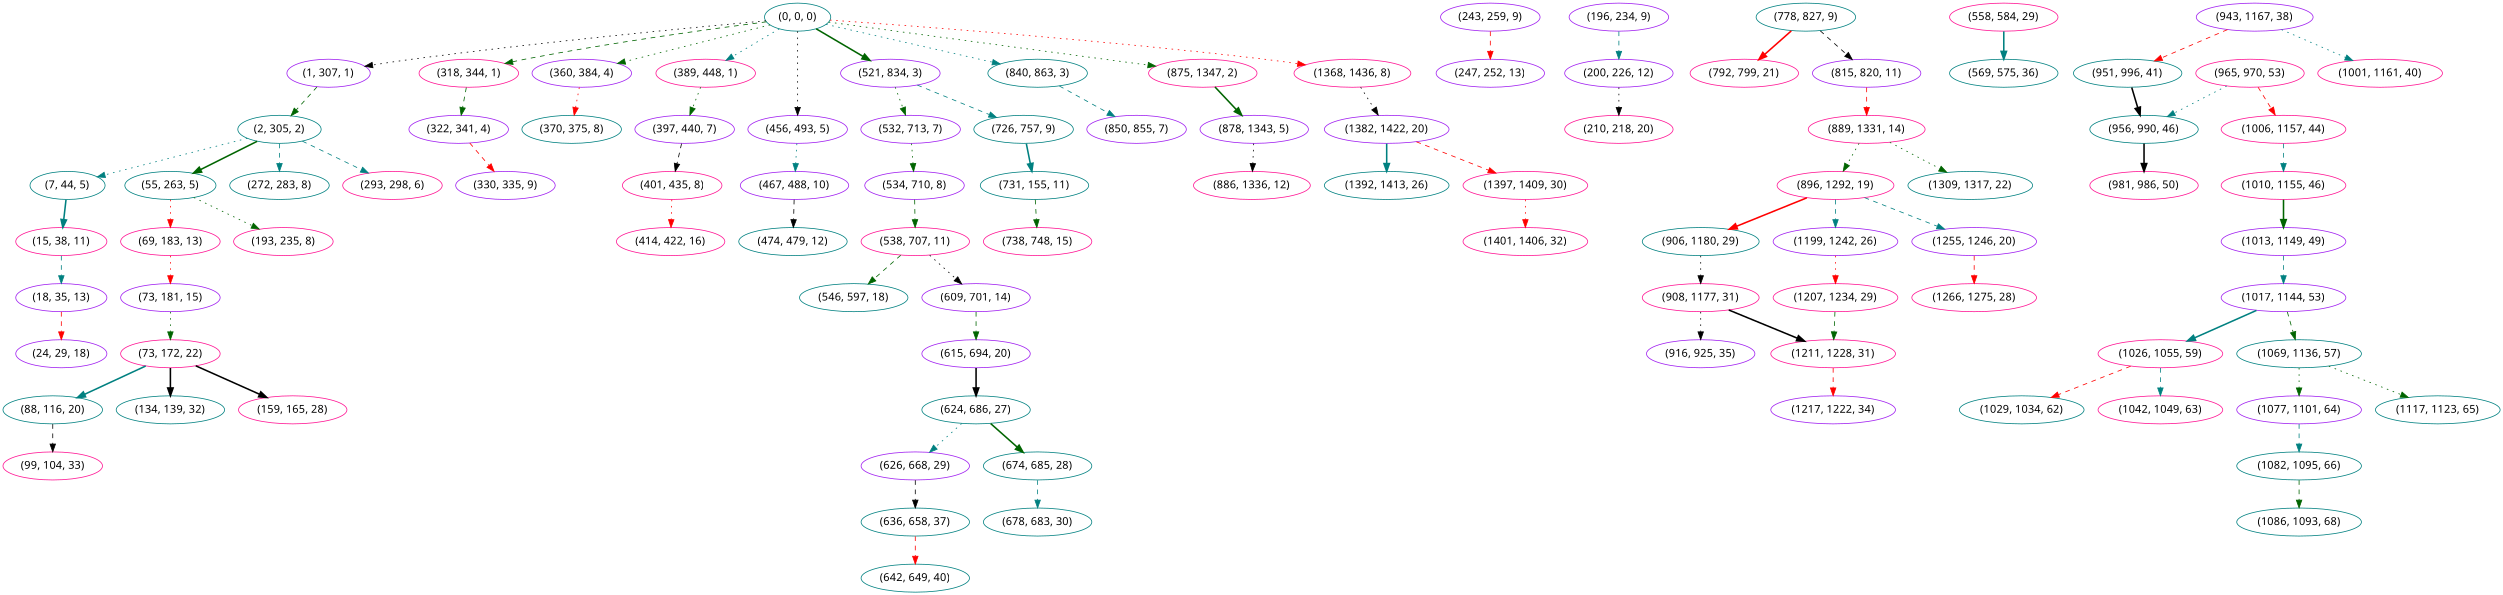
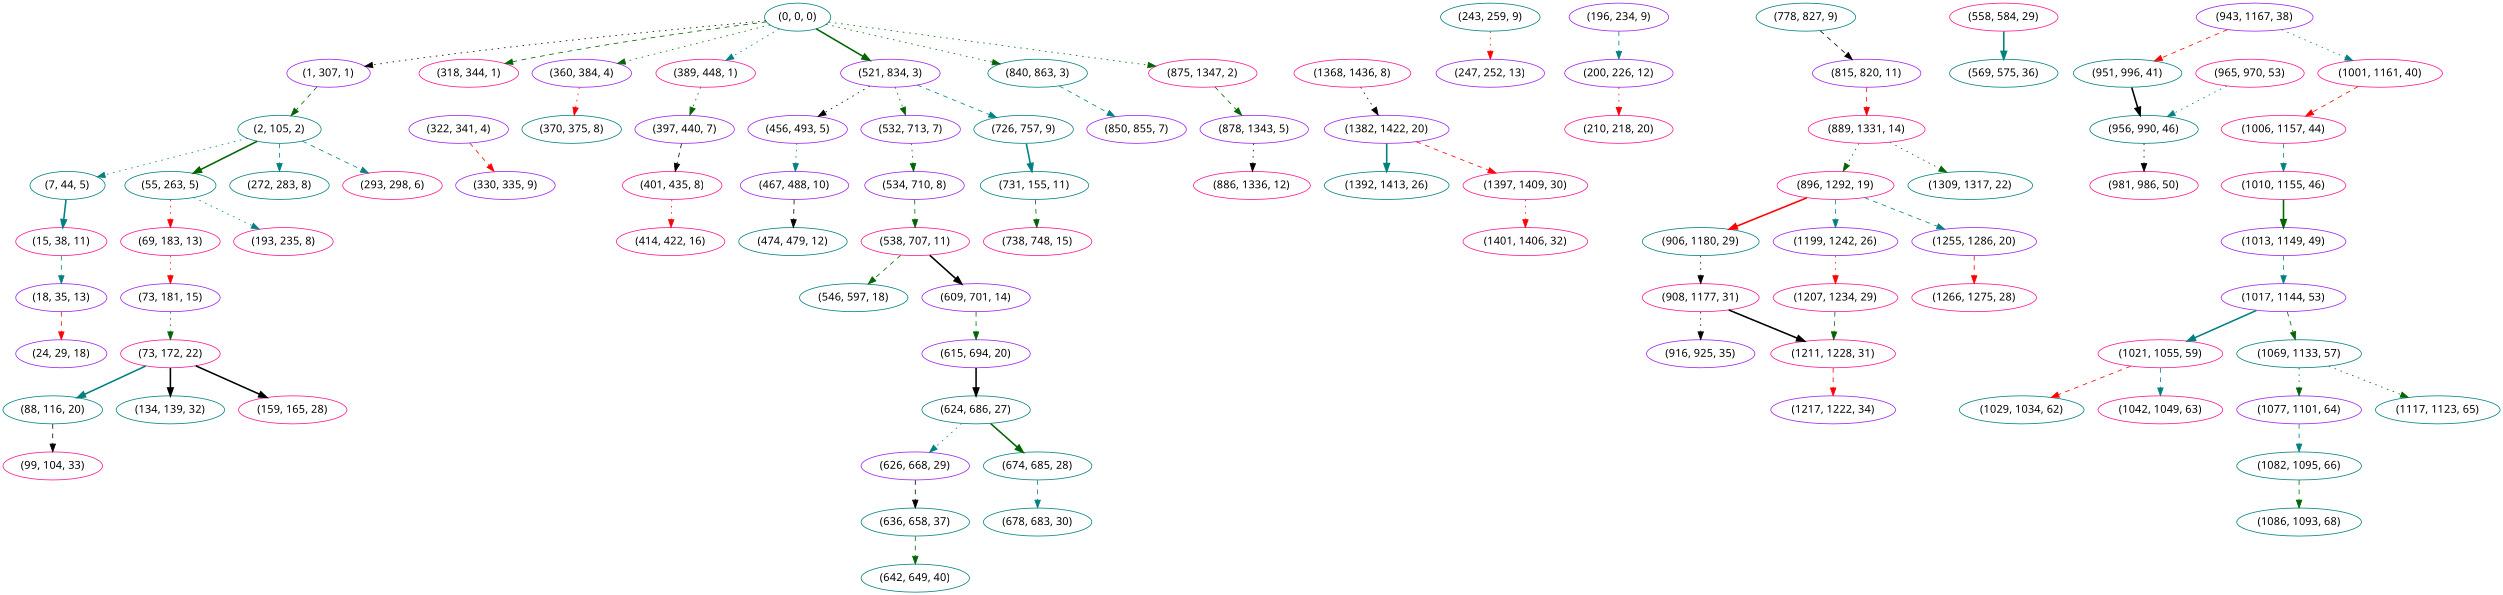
node "(243, 259, 9)": color purple -> teal
edge "(0, 0, 0)" -> "(1368, 1436, 8)": removed
edge "(243, 259, 9)" -> "(247, 252, 13)": style dashed -> dotted
edge "(0, 0, 0)" -> "(840, 863, 3)": color teal -> darkgreen
edge "(0, 0, 0)" -> "(456, 493, 5)": now "(521, 834, 3)" -> "(456, 493, 5)"
node "(792, 799, 21)": removed
edge "(318, 344, 1)" -> "(322, 341, 4)": removed
edge "(200, 226, 12)" -> "(210, 218, 20)": color black -> red
edge "(875, 1347, 2)" -> "(878, 1343, 5)": style bold -> dashed
edge "(965, 970, 53)" -> "(1006, 1157, 44)": now "(1001, 1161, 40)" -> "(1006, 1157, 44)"
node "(2, 305, 2)": label "(2, 305, 2)" -> "(2, 105, 2)"
edge "(956, 990, 46)" -> "(981, 986, 50)": style bold -> dotted
edge "(55, 263, 5)" -> "(193, 235, 8)": color darkgreen -> teal
node "(1255, 1246, 20)": label "(1255, 1246, 20)" -> "(1255, 1286, 20)"
edge "(538, 707, 11)" -> "(609, 701, 14)": style dotted -> bold
node "(1026, 1055, 59)": label "(1026, 1055, 59)" -> "(1021, 1055, 59)"
node "(1069, 1136, 57)": label "(1069, 1136, 57)" -> "(1069, 1133, 57)"
edge "(636, 658, 37)" -> "(642, 649, 40)": color red -> darkgreen
